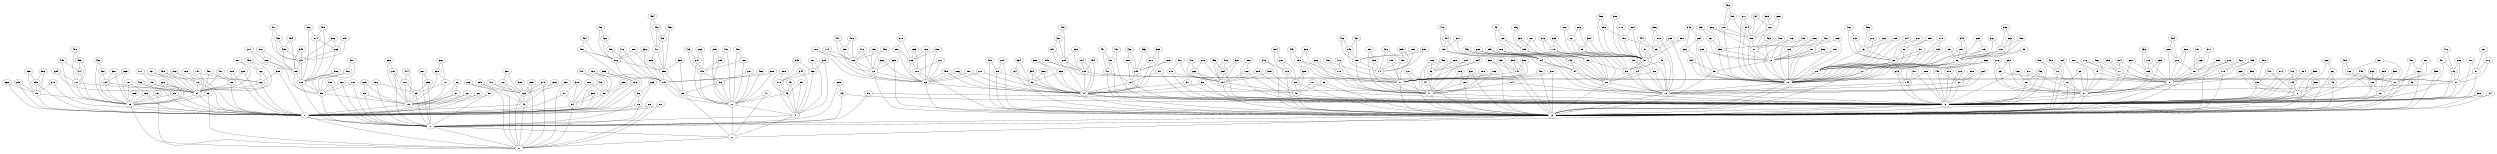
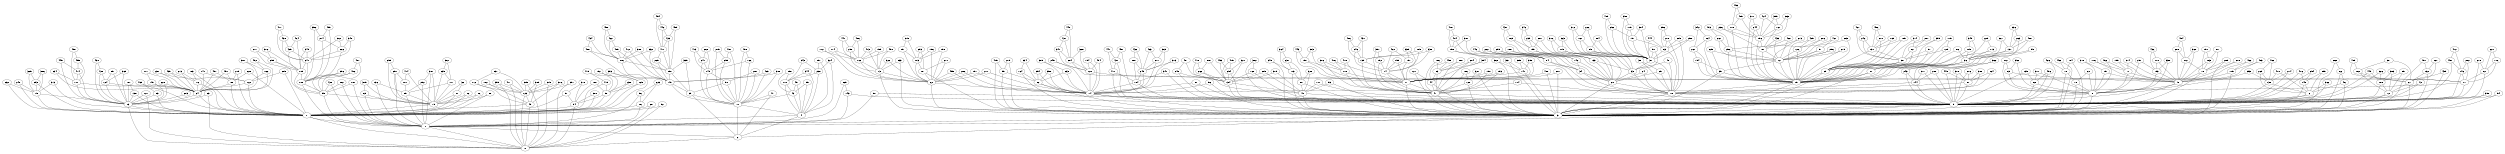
edge "107" -- "15": now "387" -- "15"
